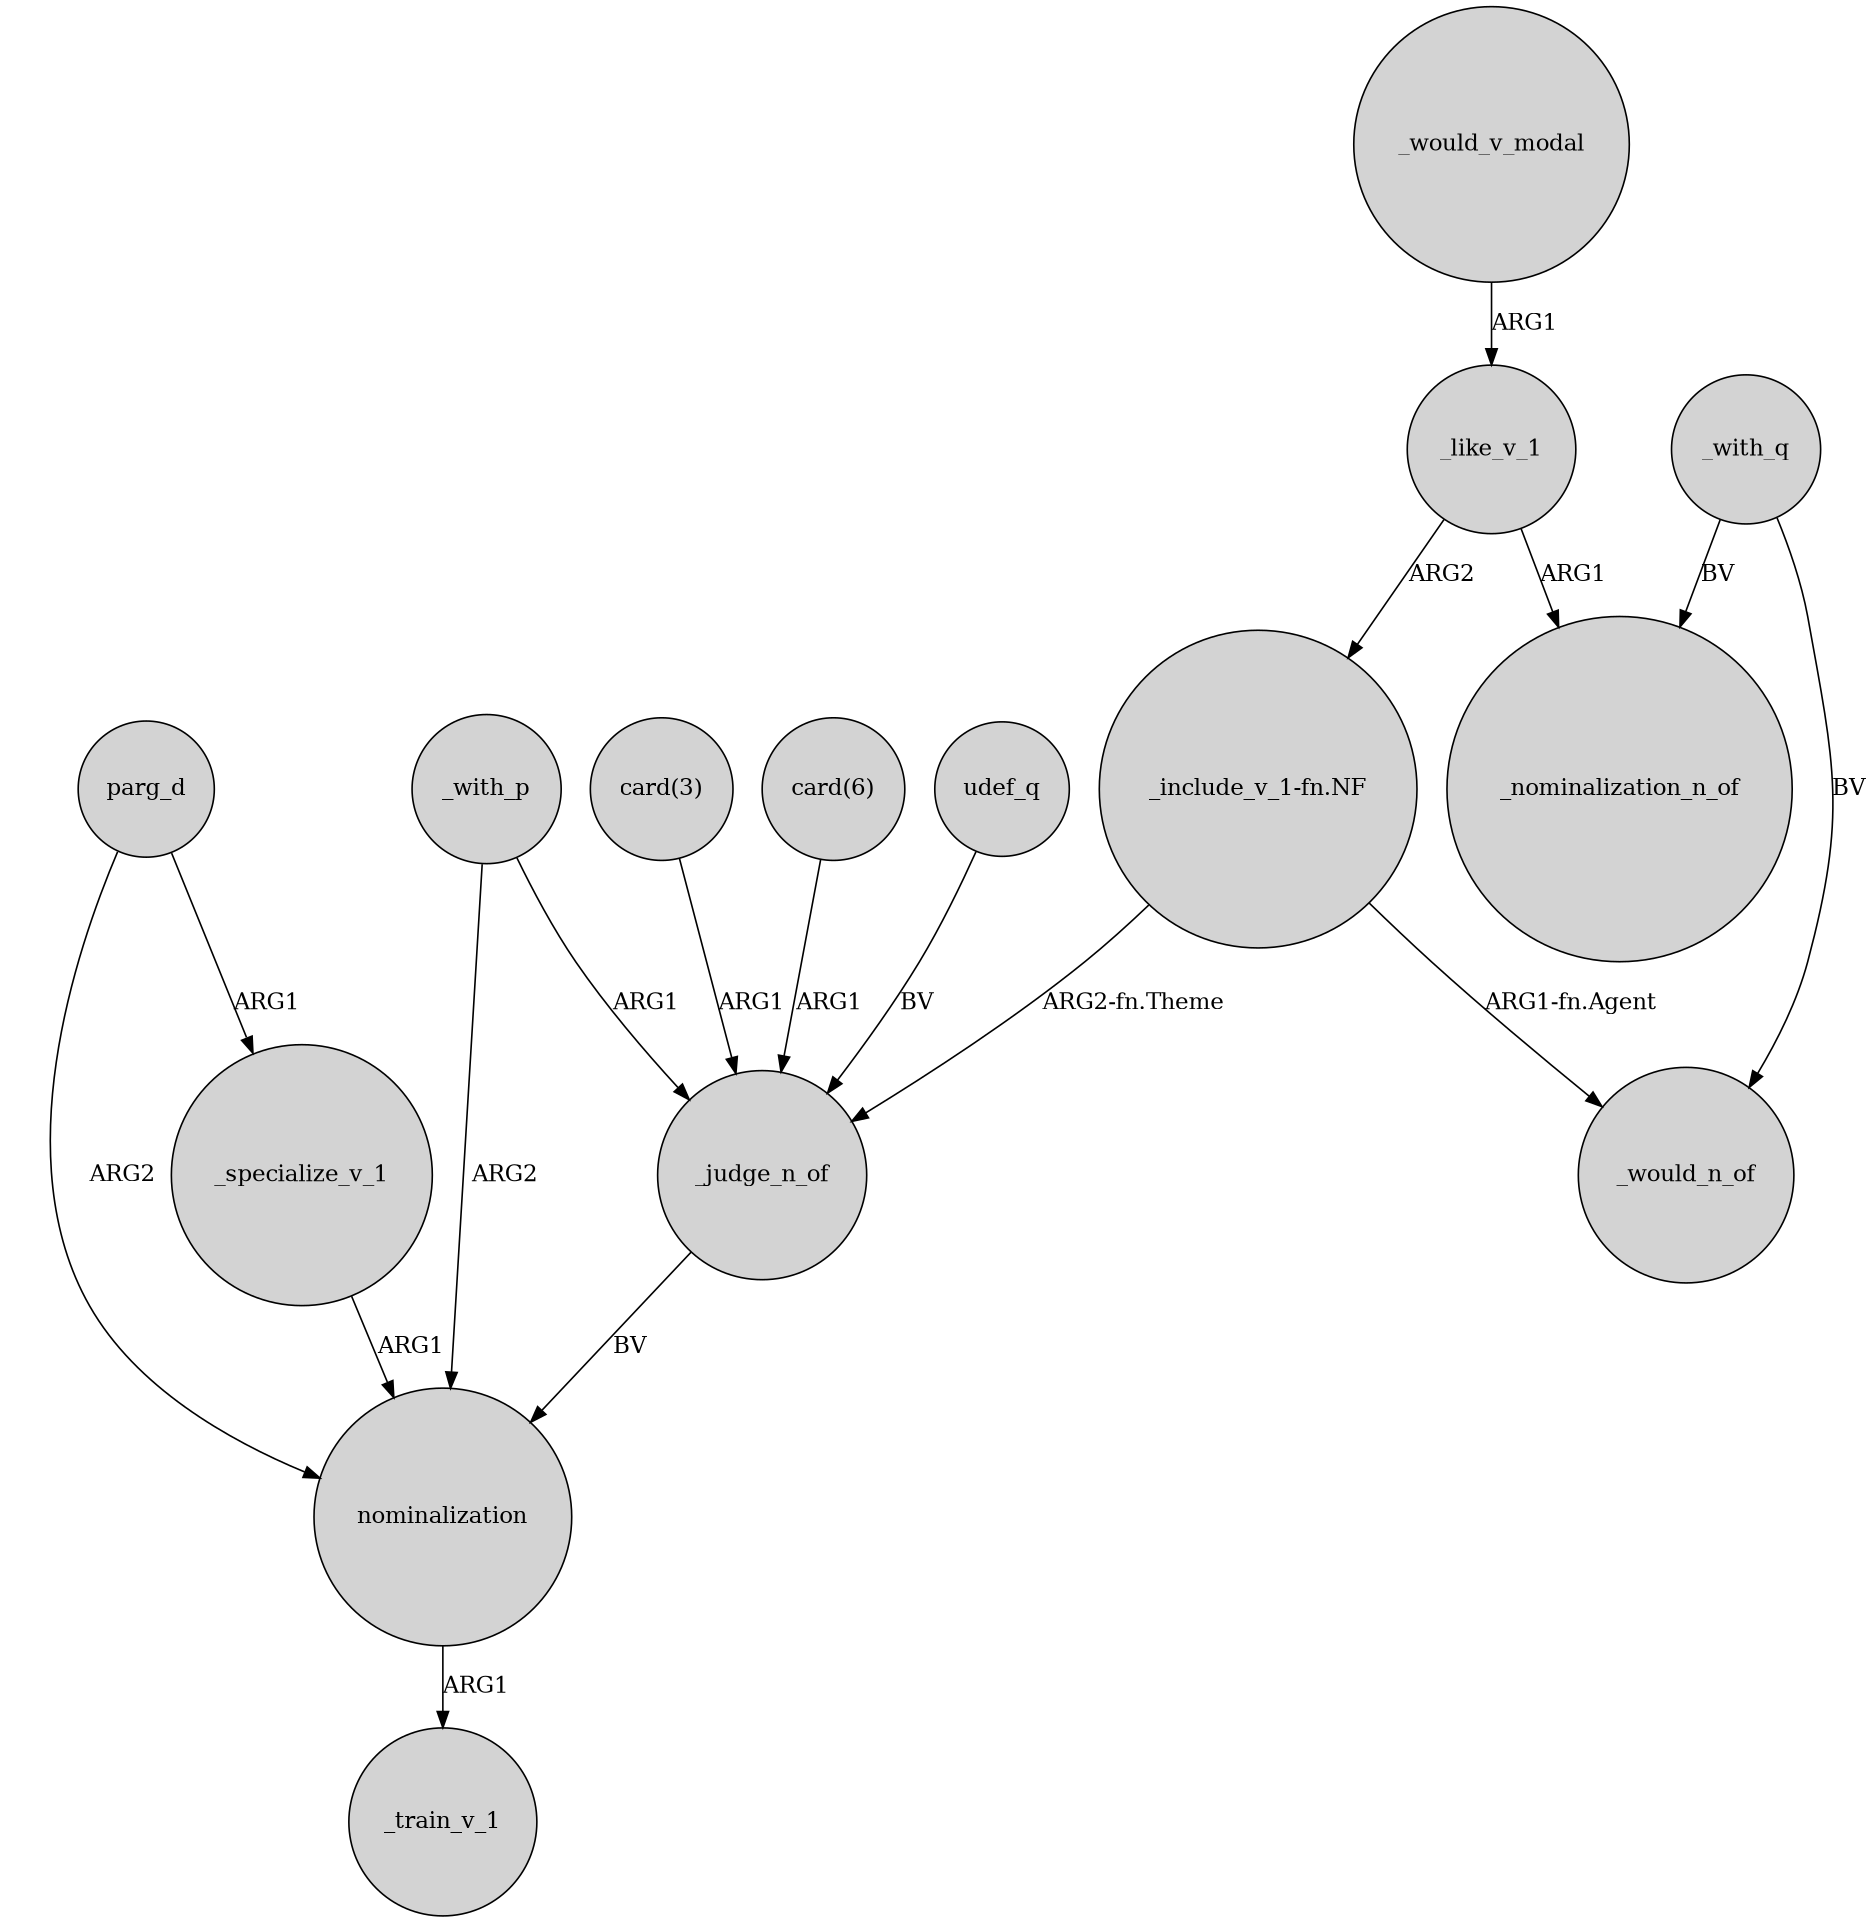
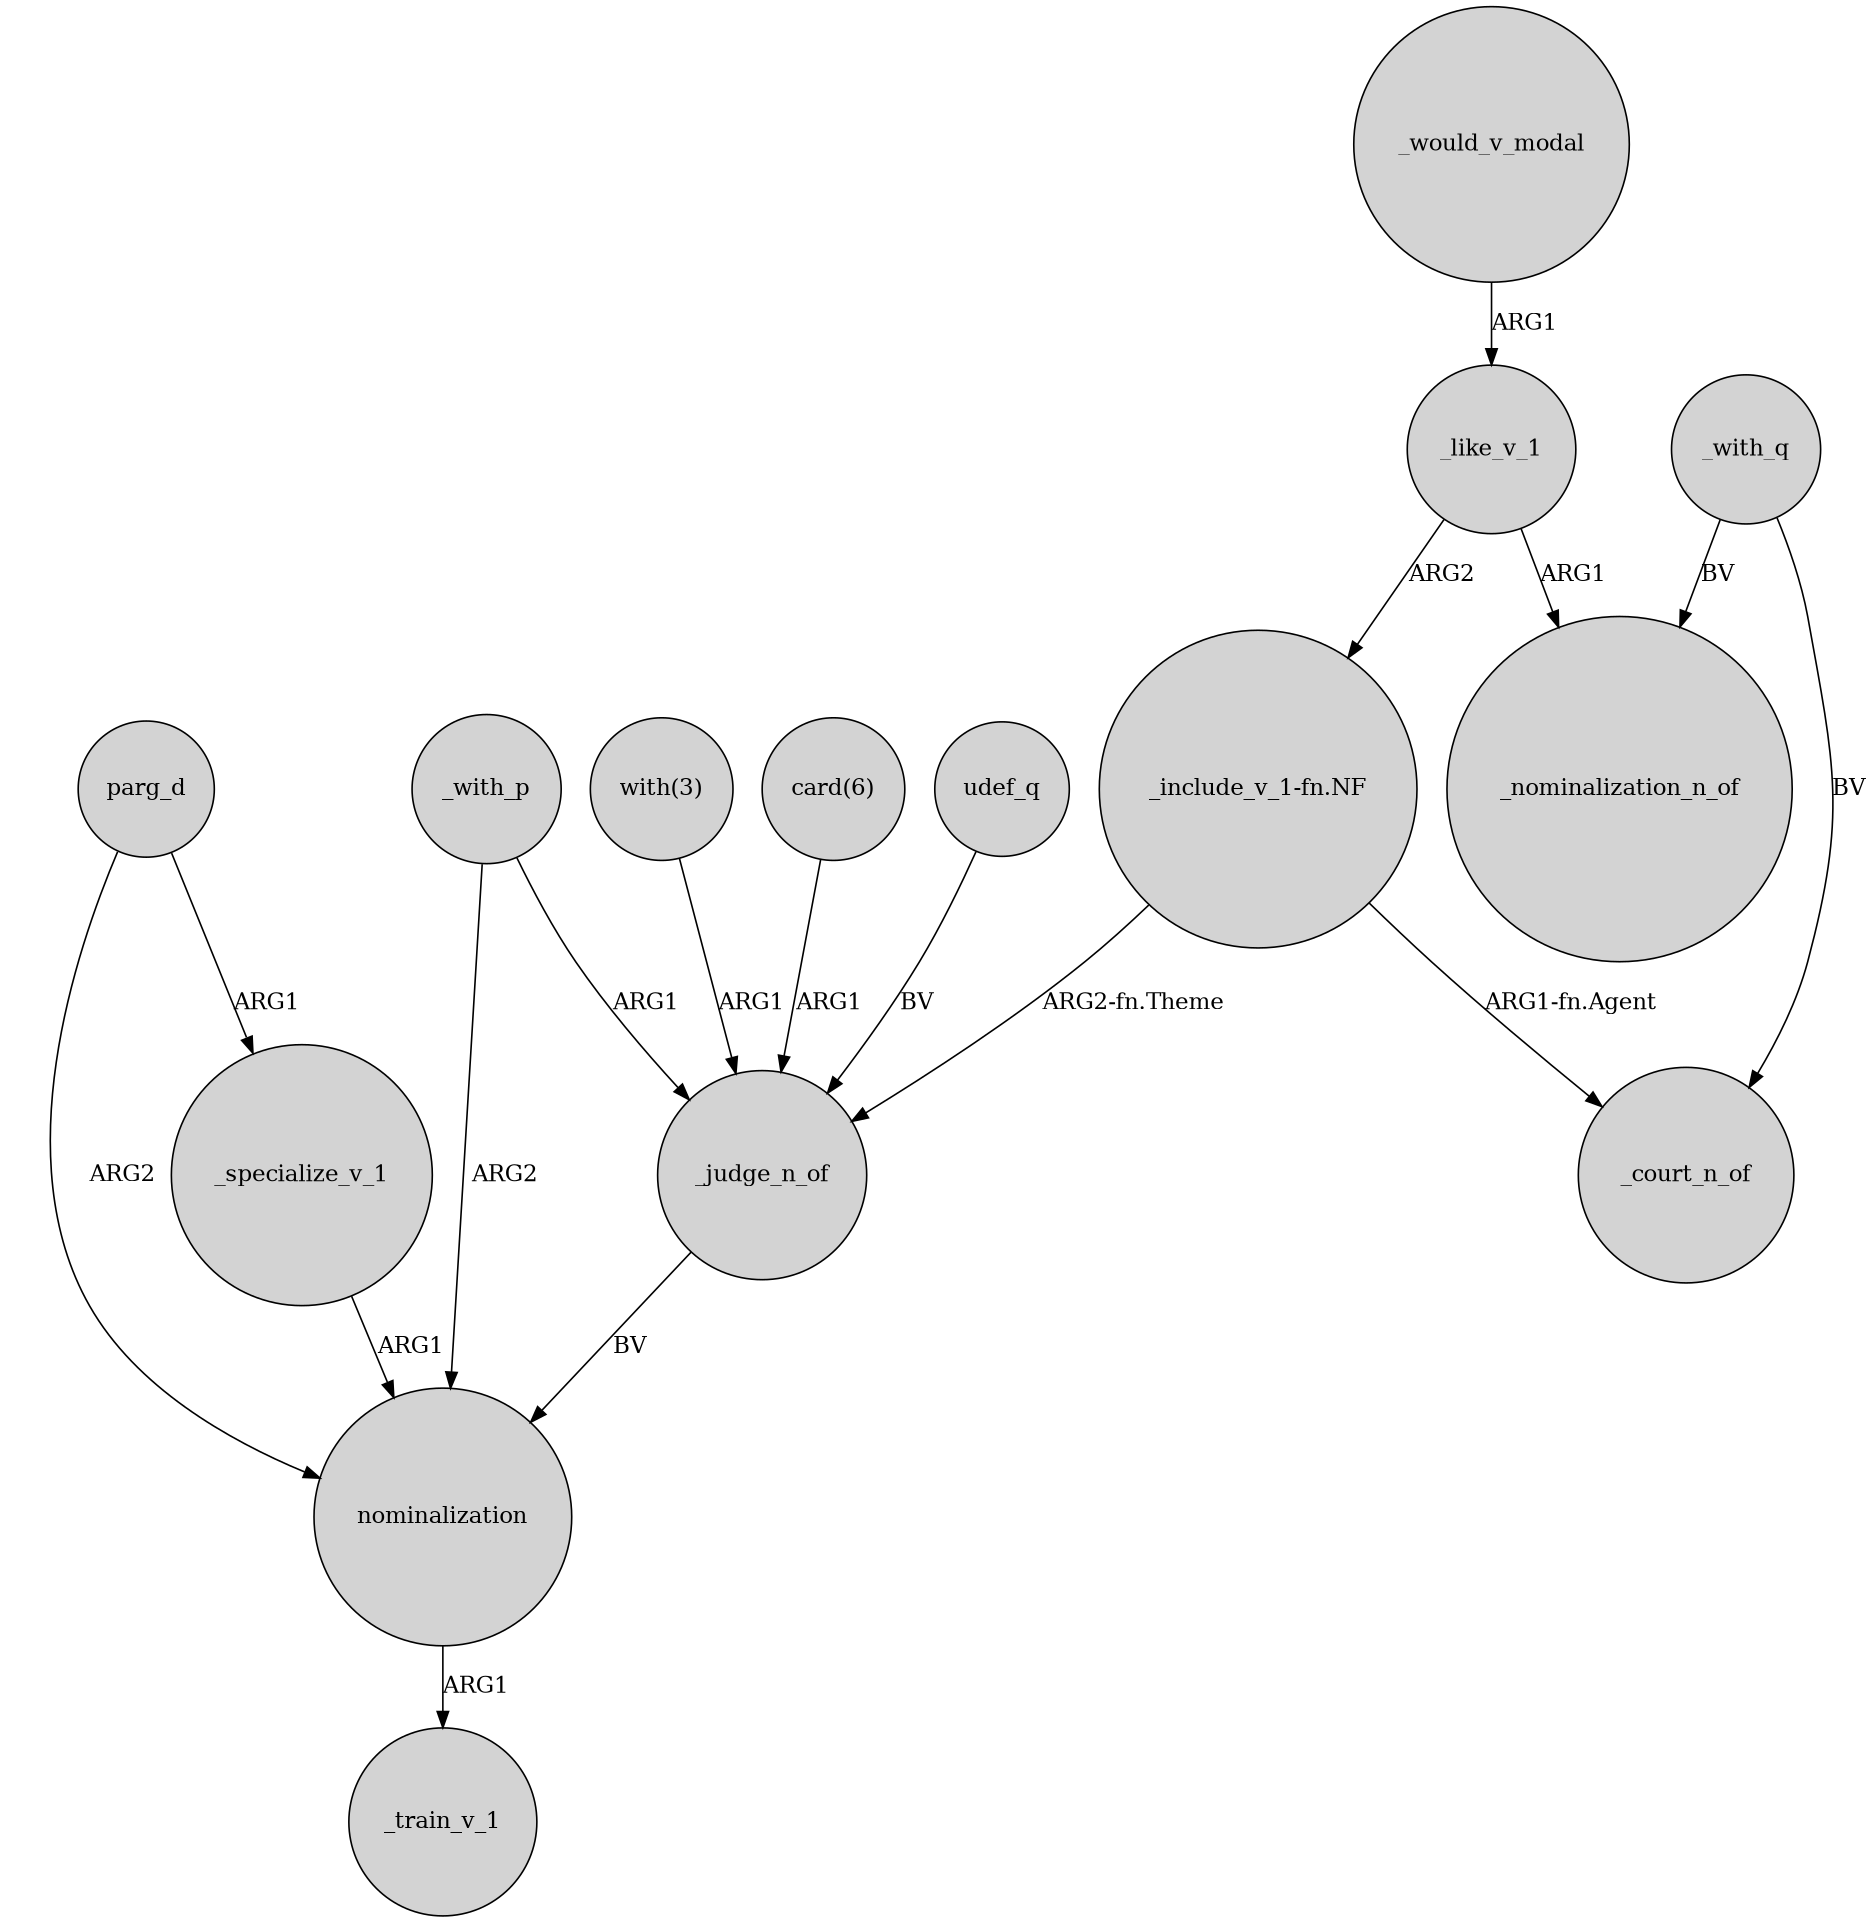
node "card(3)": label "card(3)" -> "with(3)"
node "_would_n_of": label "_would_n_of" -> "_court_n_of"
